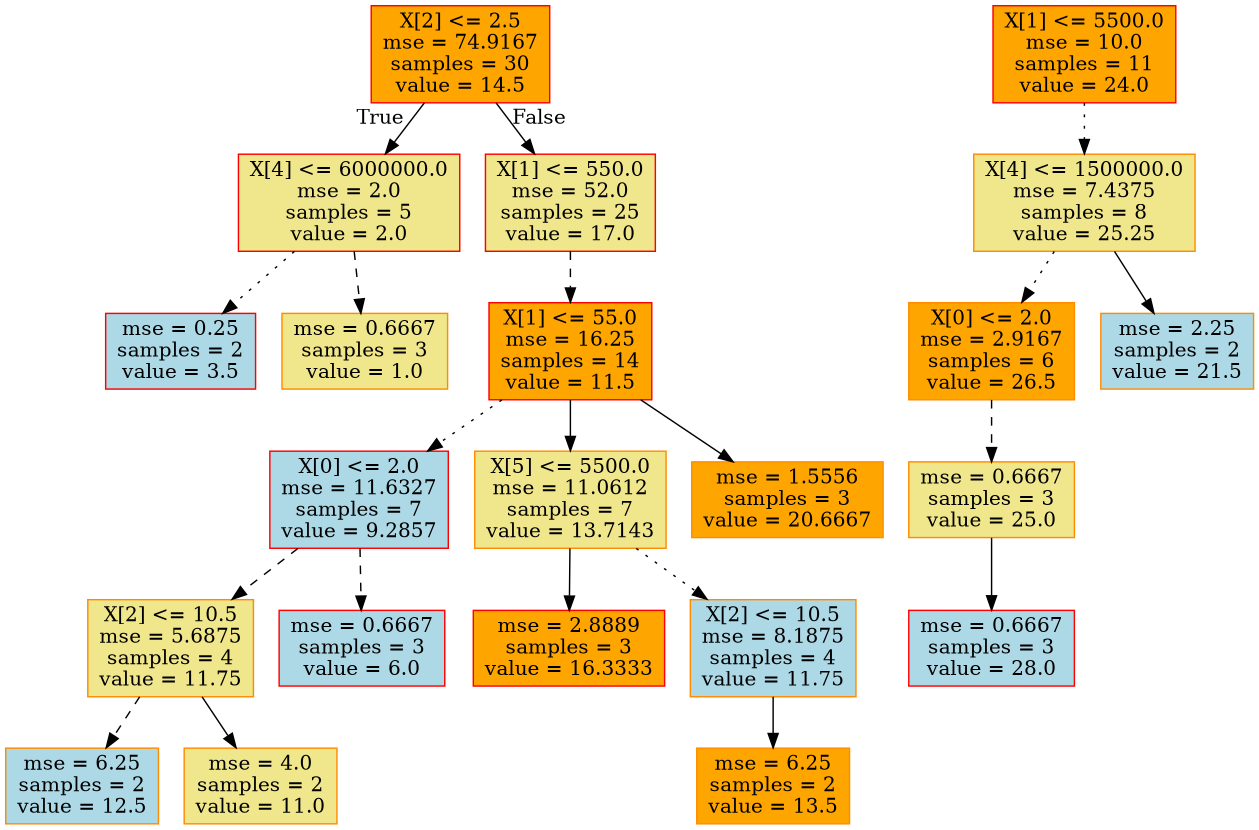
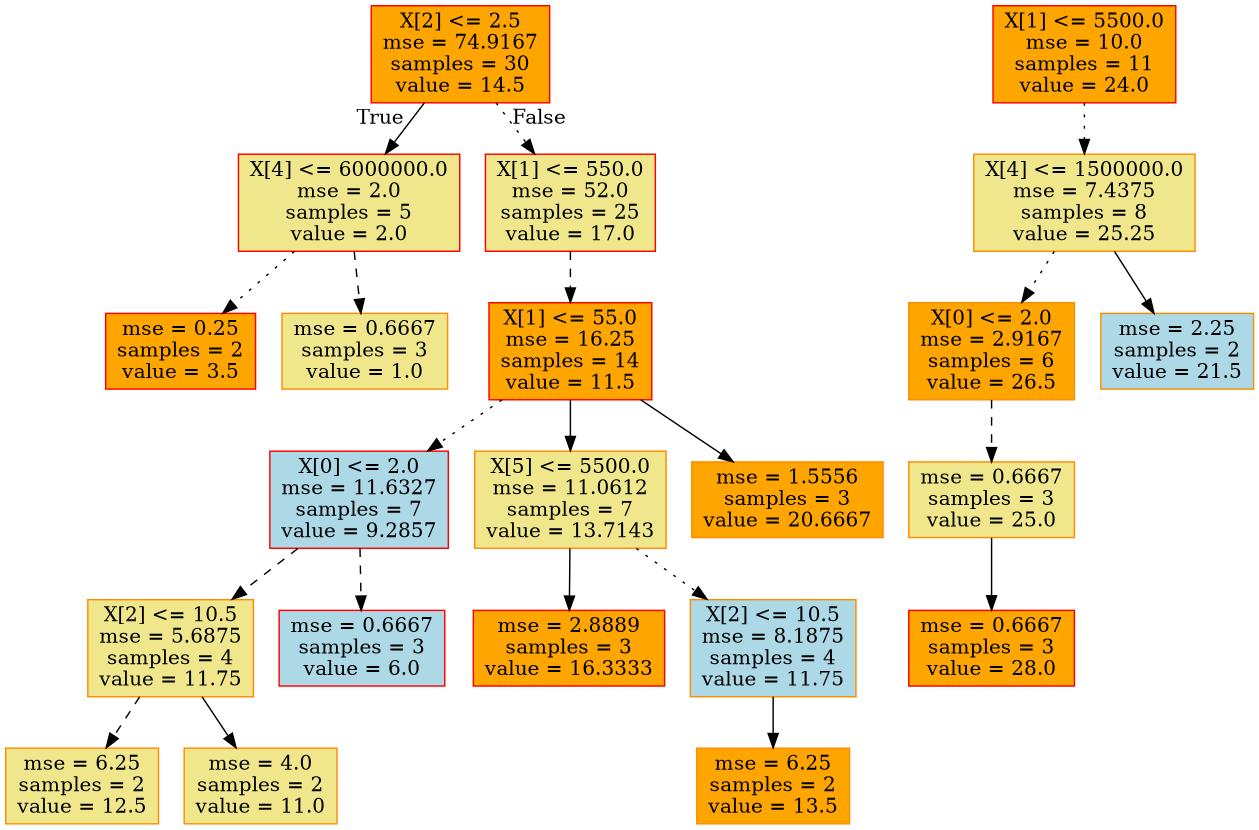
edge "X[2] <= 2.5 mse = 74.9167 samples = 30 value = 14.5" -> "X[1] <= 550.0 mse = 52.0 samples = 25 value = 17.0": style solid -> dotted
node "mse = 0.25 samples = 2 value = 3.5": fillcolor lightblue -> orange
node "mse = 0.6667 samples = 3 value = 28.0": fillcolor lightblue -> orange
node "mse = 6.25 samples = 2 value = 12.5": fillcolor lightblue -> khaki
